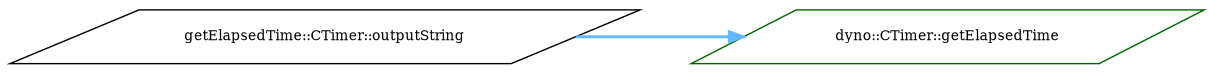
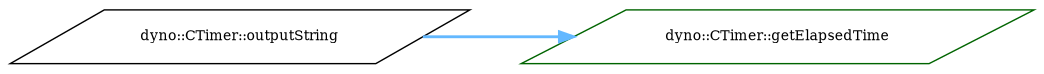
node "getElapsedTime::CTimer::outputString": label "getElapsedTime::CTimer::outputString" -> "dyno::CTimer::outputString"
